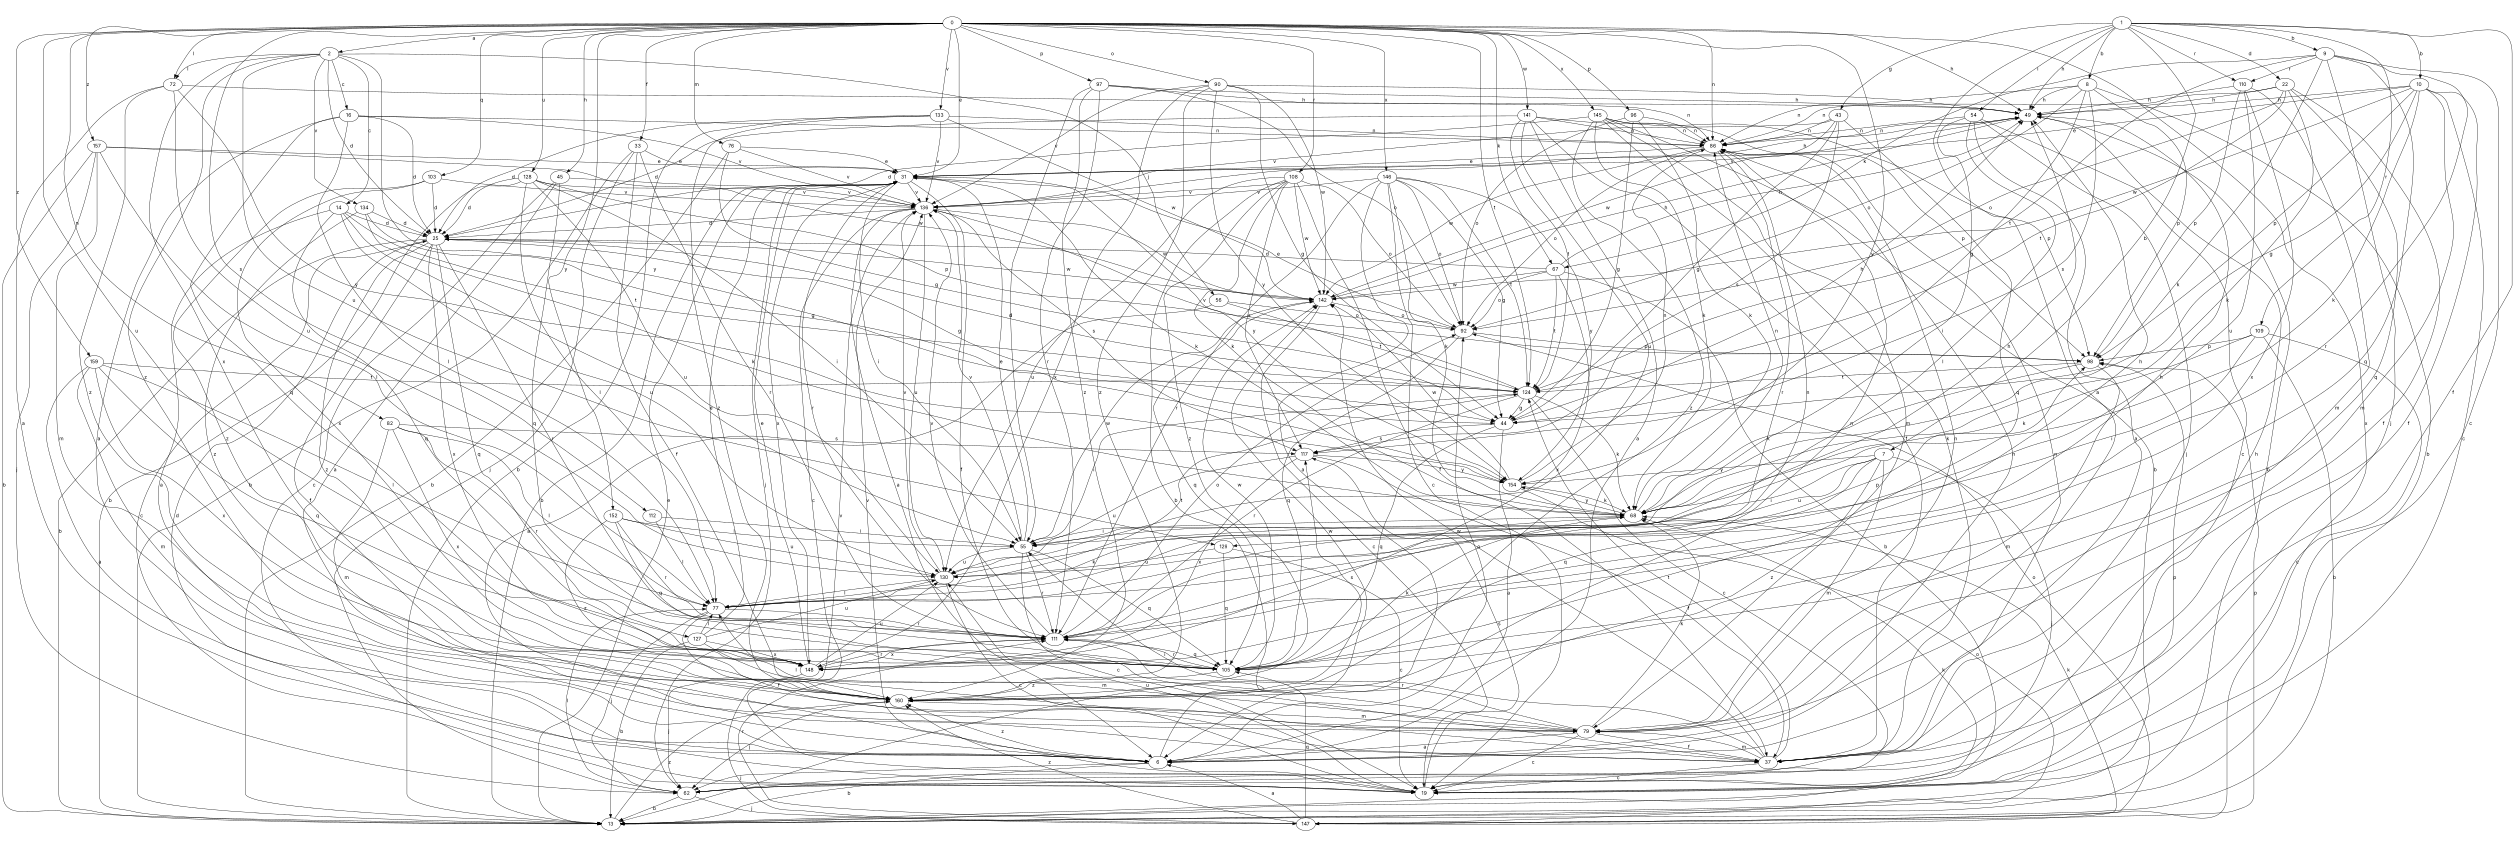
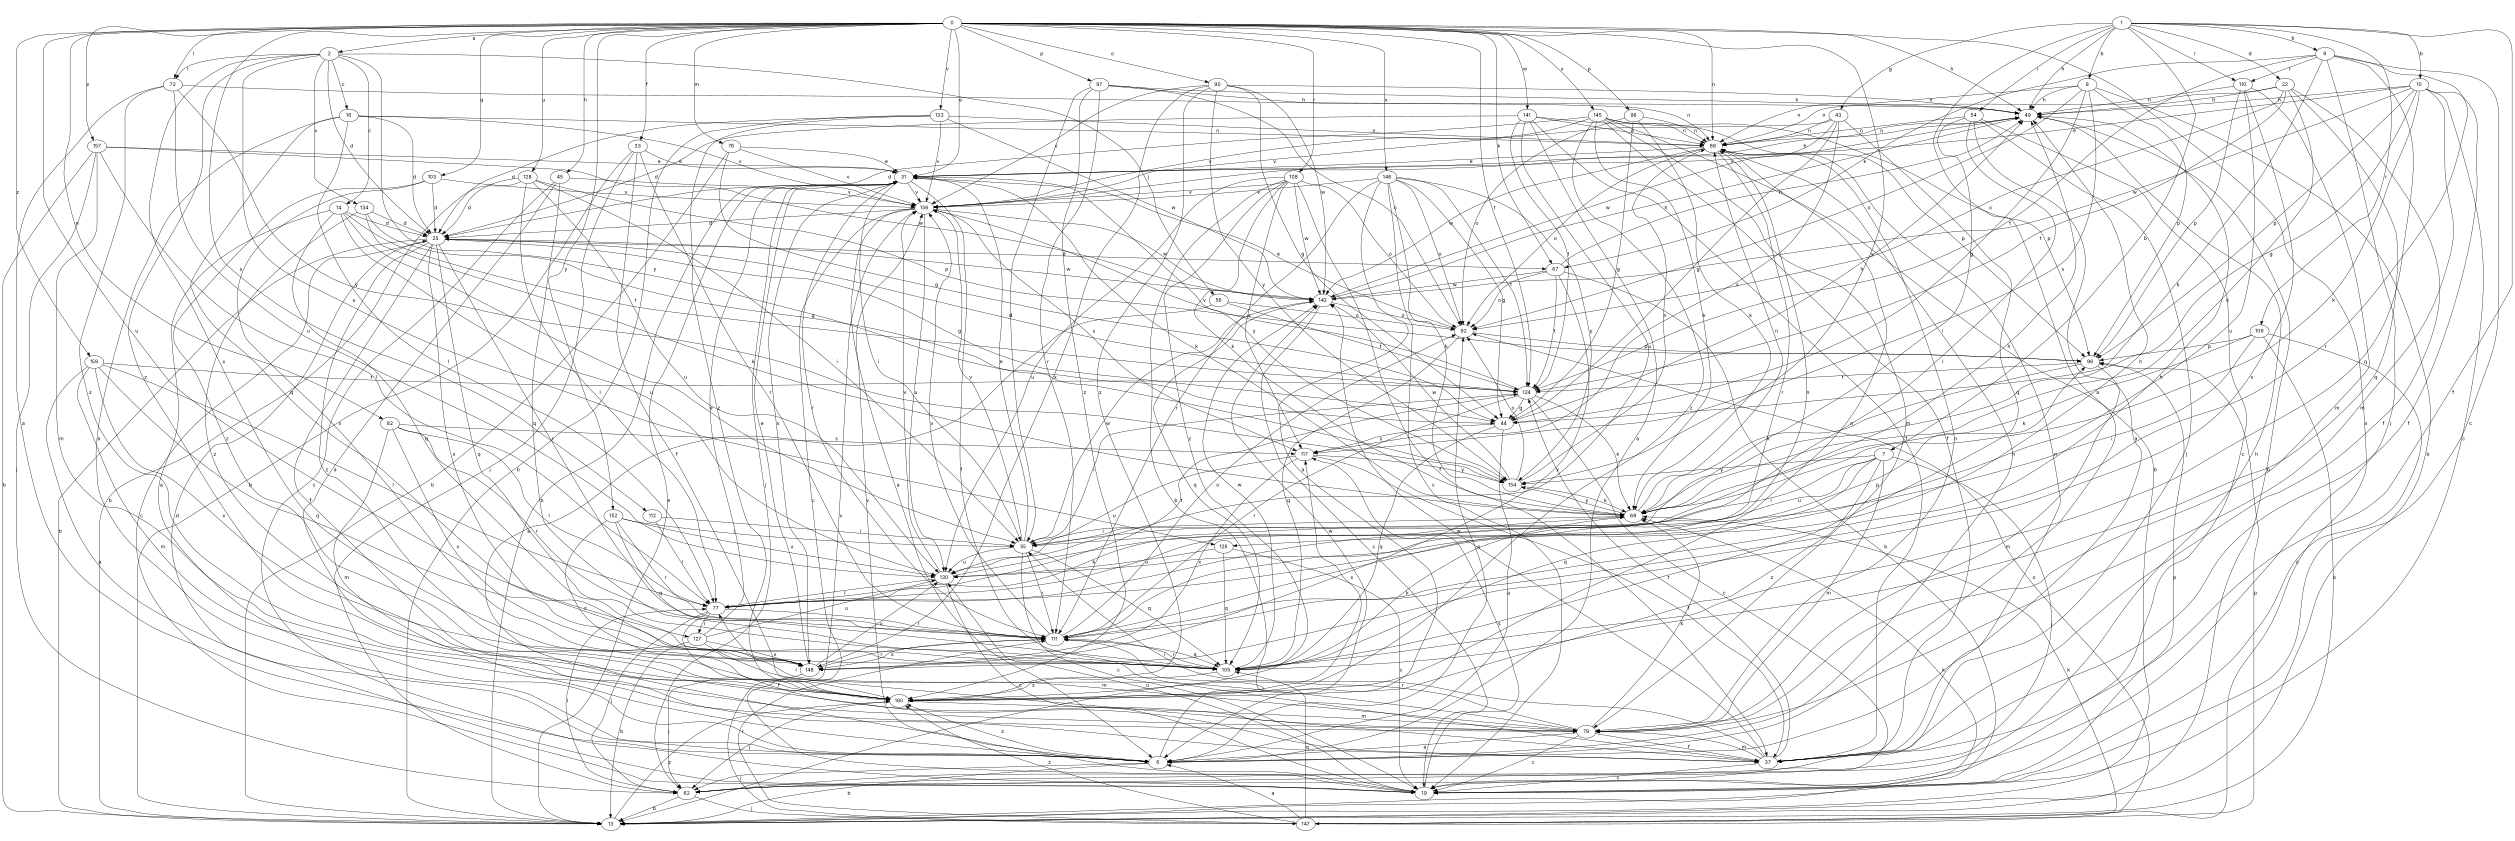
edge "128" -> "136": now "145" -> "136"
edge "67" -> "25": reversed
edge "145" -> "37": label "k" -> "f"
edge "127" -> "77": reversed
edge "154" -> "147": now "154" -> "92"
